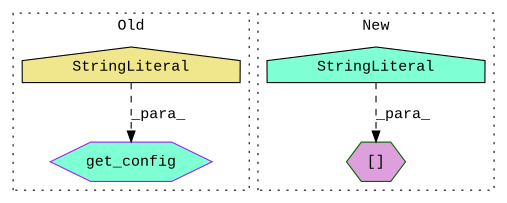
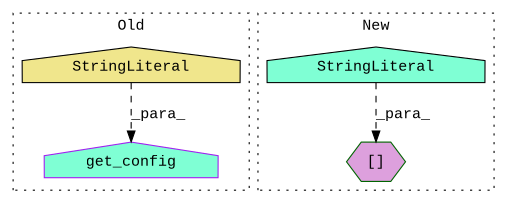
node "get_config": shape hexagon -> house
